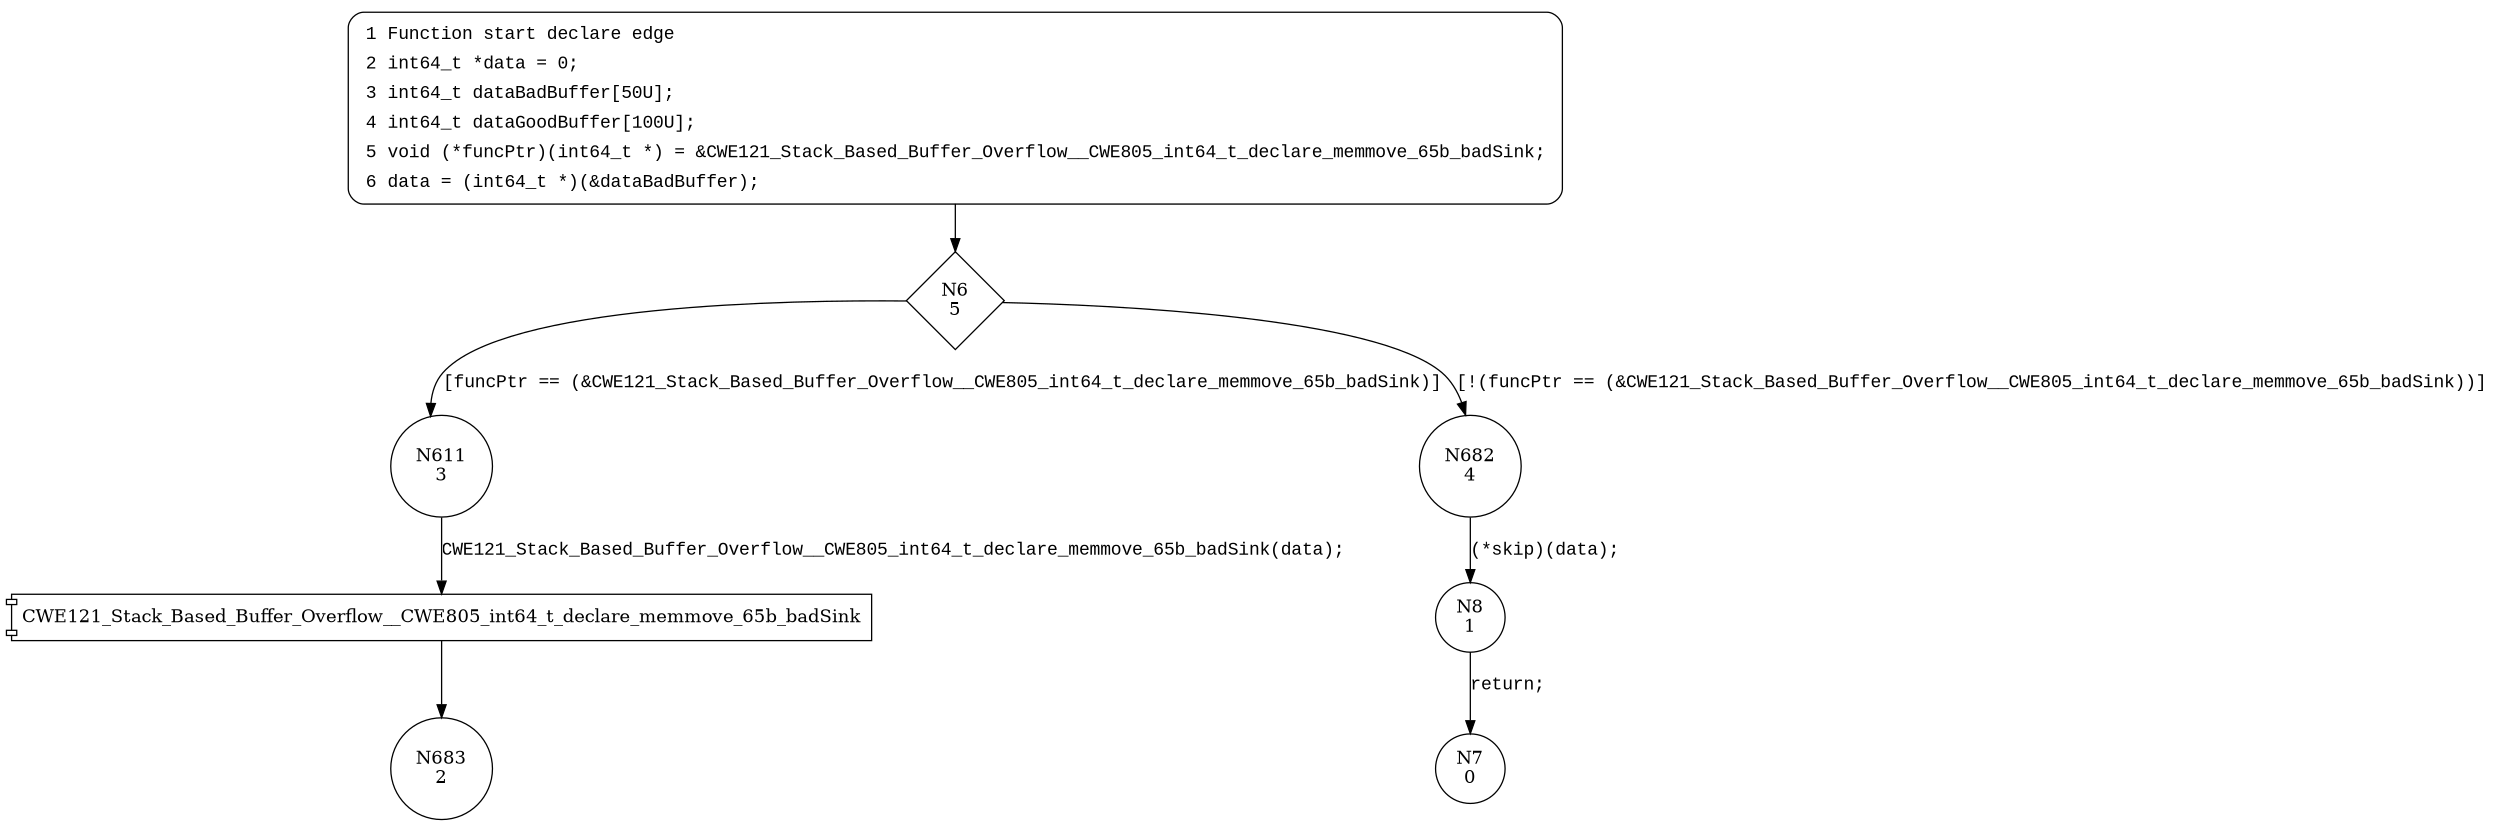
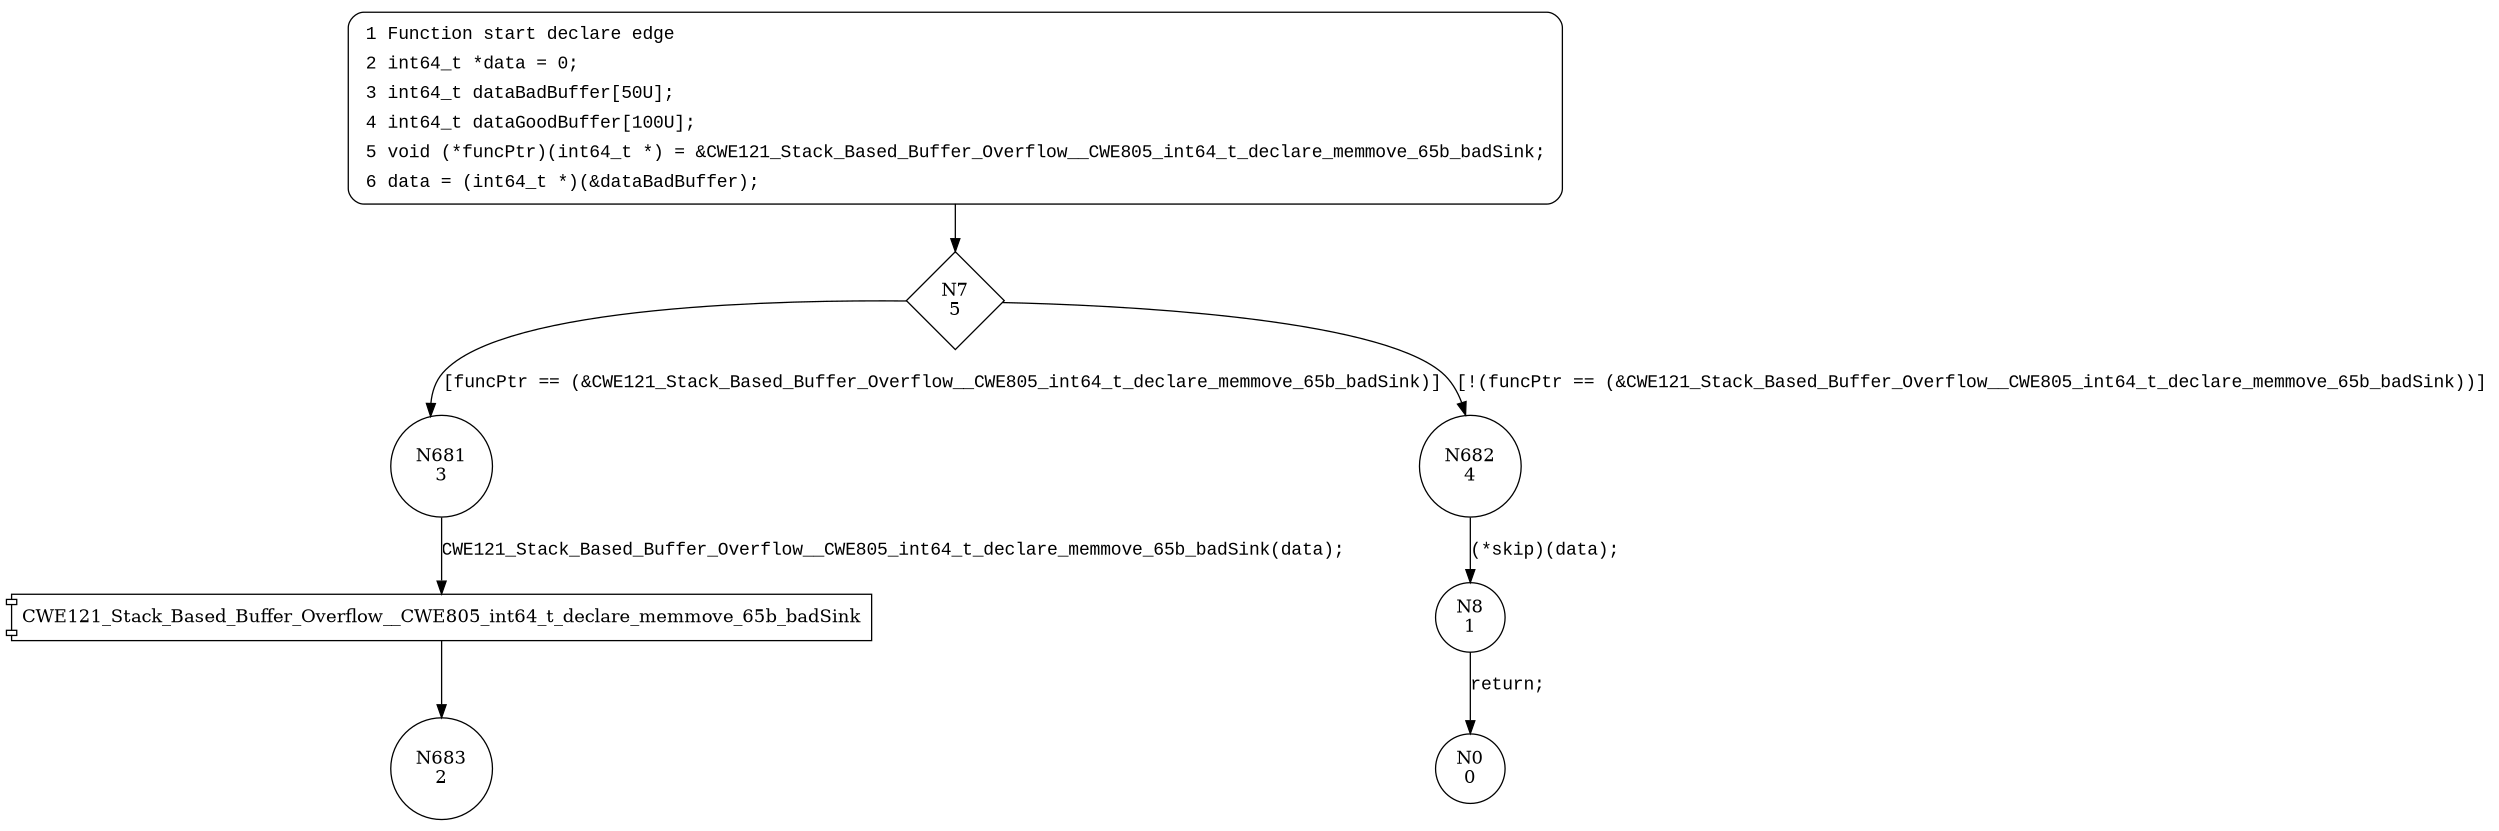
node "N6 5": label "N6 5" -> "N7 5"
node "N611 3": label "N611 3" -> "N681 3"
node "N7 0": label "N7 0" -> "N0 0"
